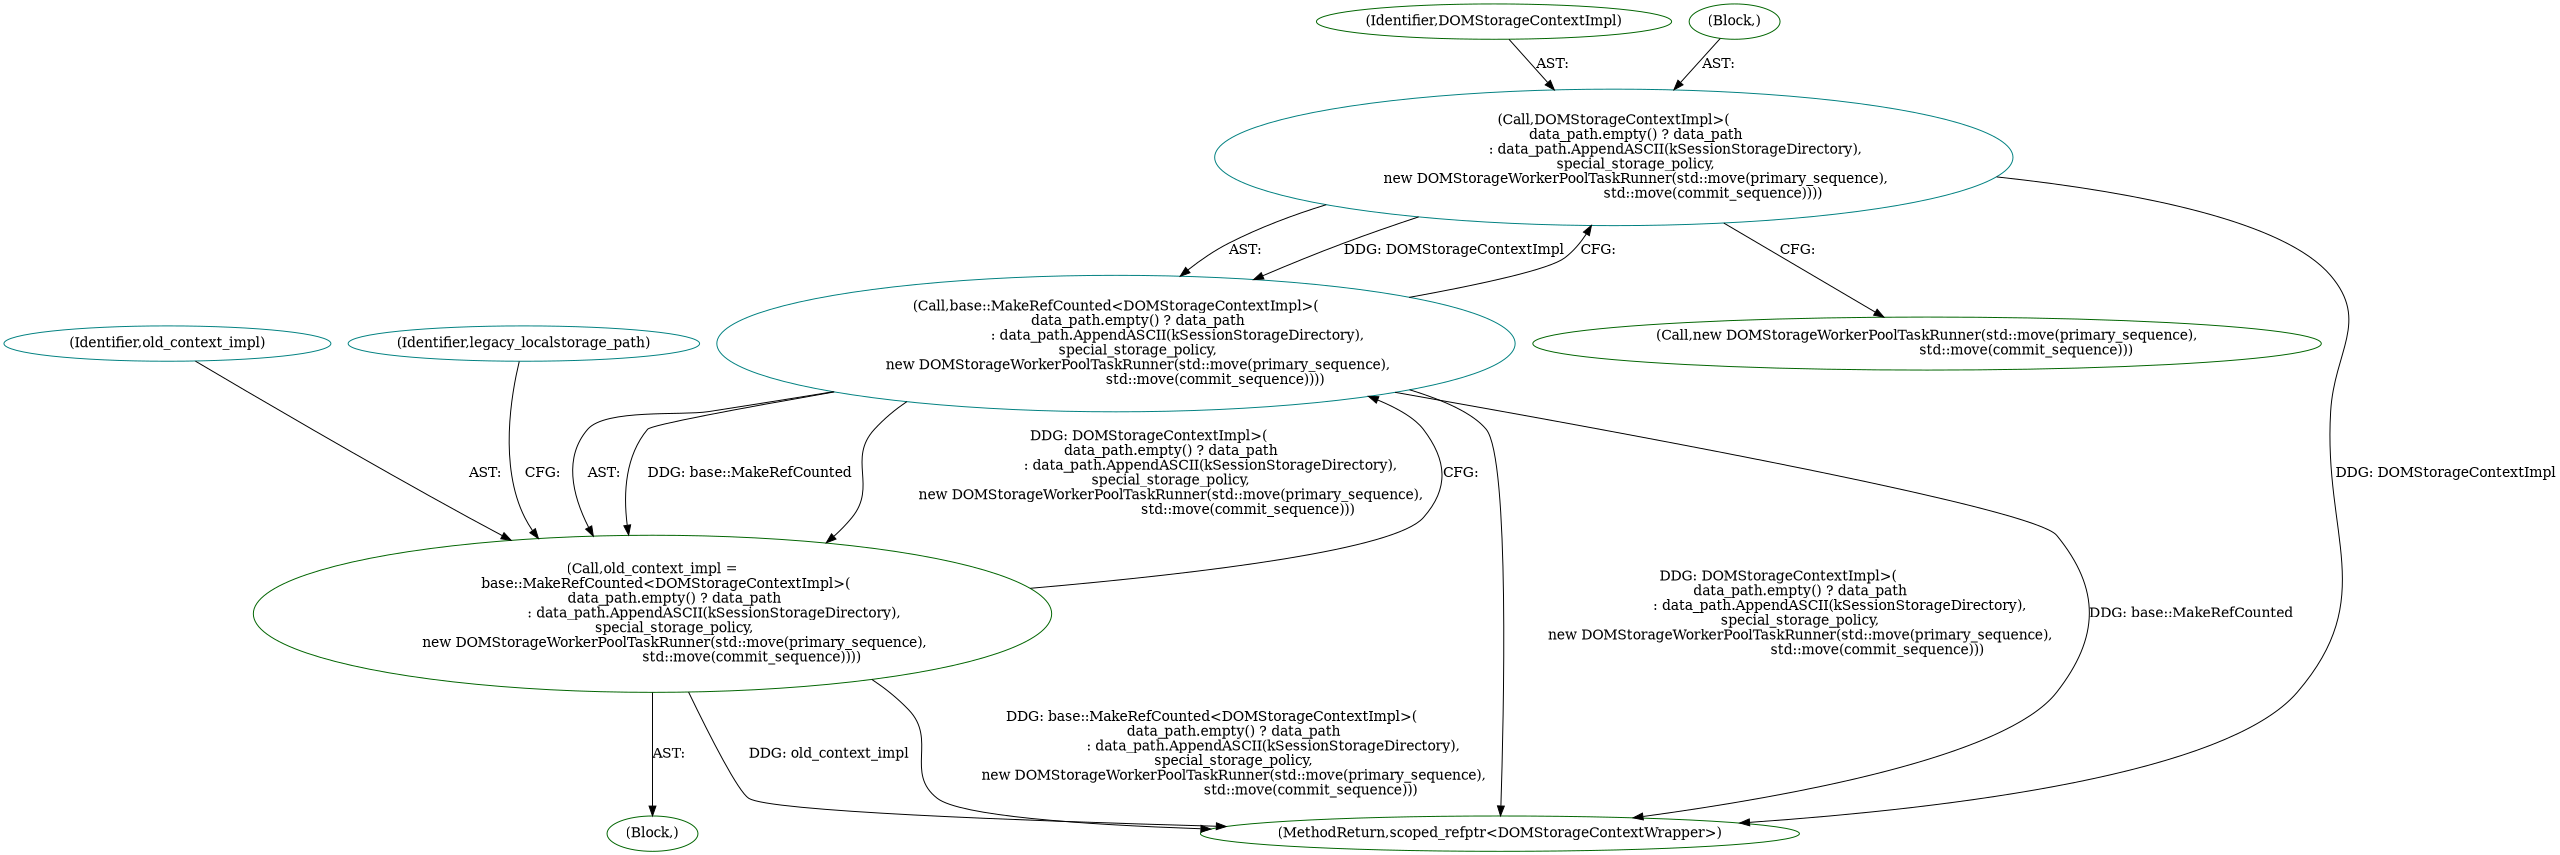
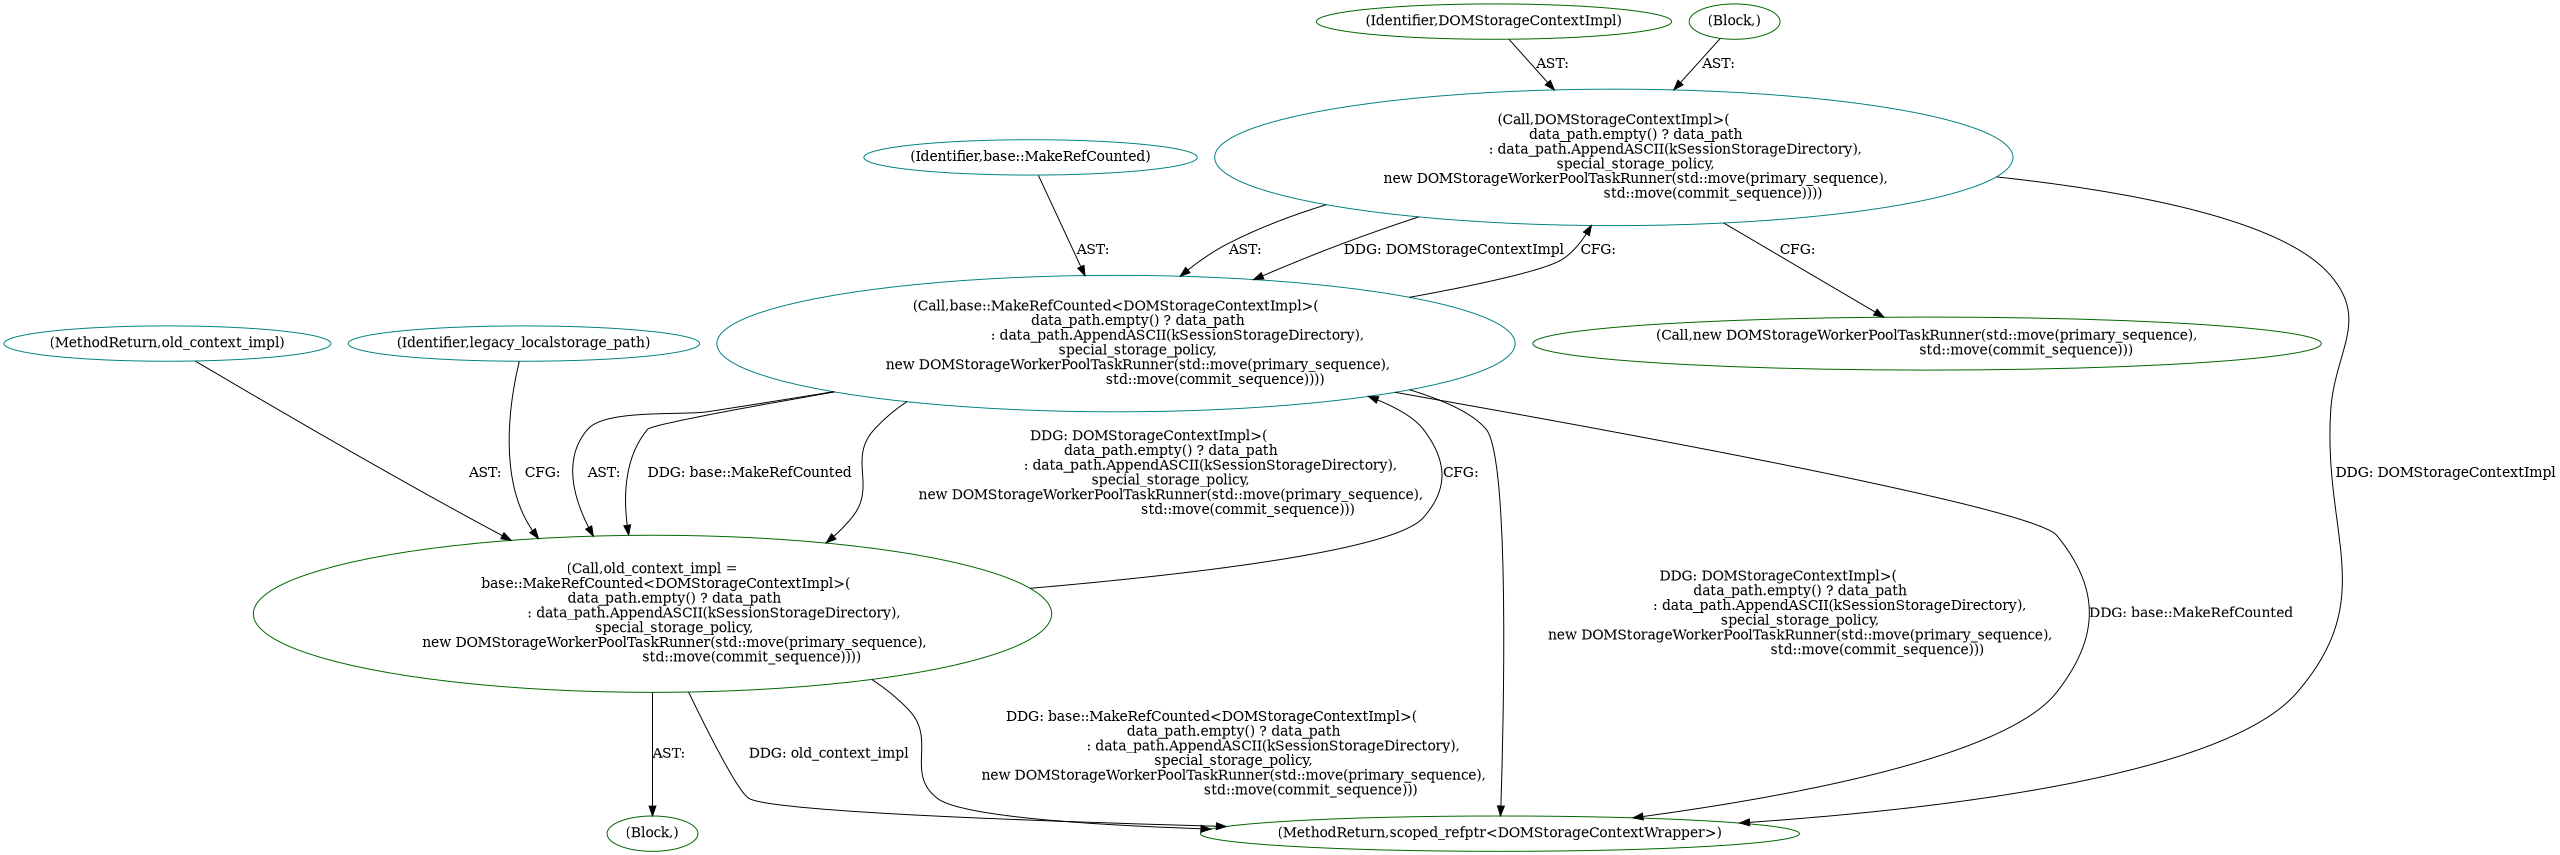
node "(Identifier,base::MakeRefCounted)": added
node "(Identifier,old_context_impl)": label "(Identifier,old_context_impl)" -> "(MethodReturn,old_context_impl)"
